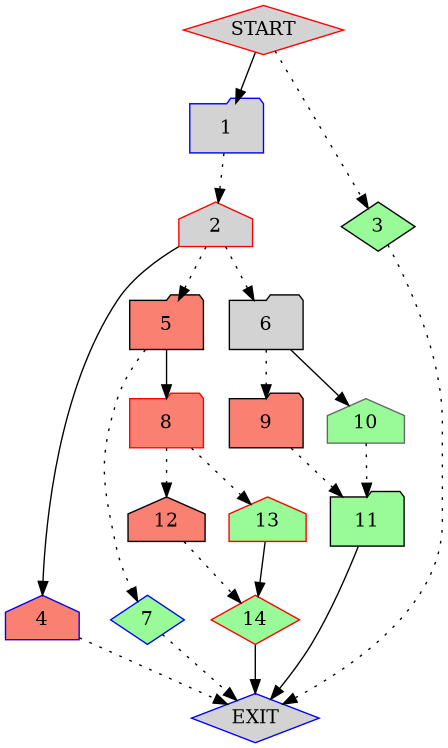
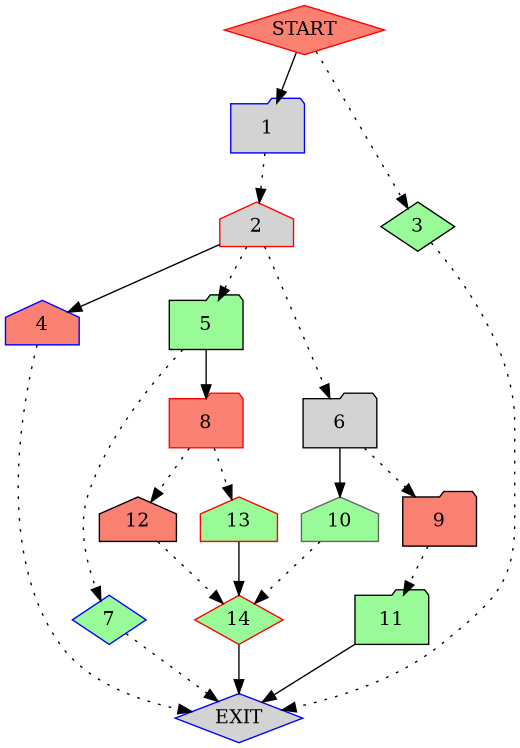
node "START": fillcolor lightgrey -> salmon
node "5": fillcolor salmon -> palegreen
edge "10" -> "11": now "10" -> "14"
